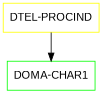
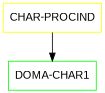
node "DTEL-PROCIND": label "DTEL-PROCIND" -> "CHAR-PROCIND"
